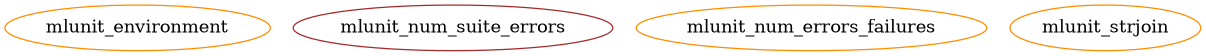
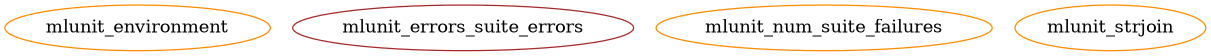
node "mlunit_num_suite_errors": label "mlunit_num_suite_errors" -> "mlunit_errors_suite_errors"
node "mlunit_num_errors_failures": label "mlunit_num_errors_failures" -> "mlunit_num_suite_failures"
